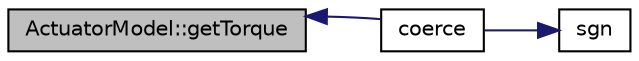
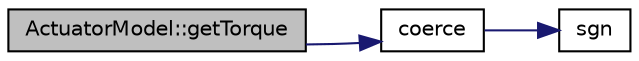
edge "coerce" -> "ActuatorModel::getTorque": reversed
